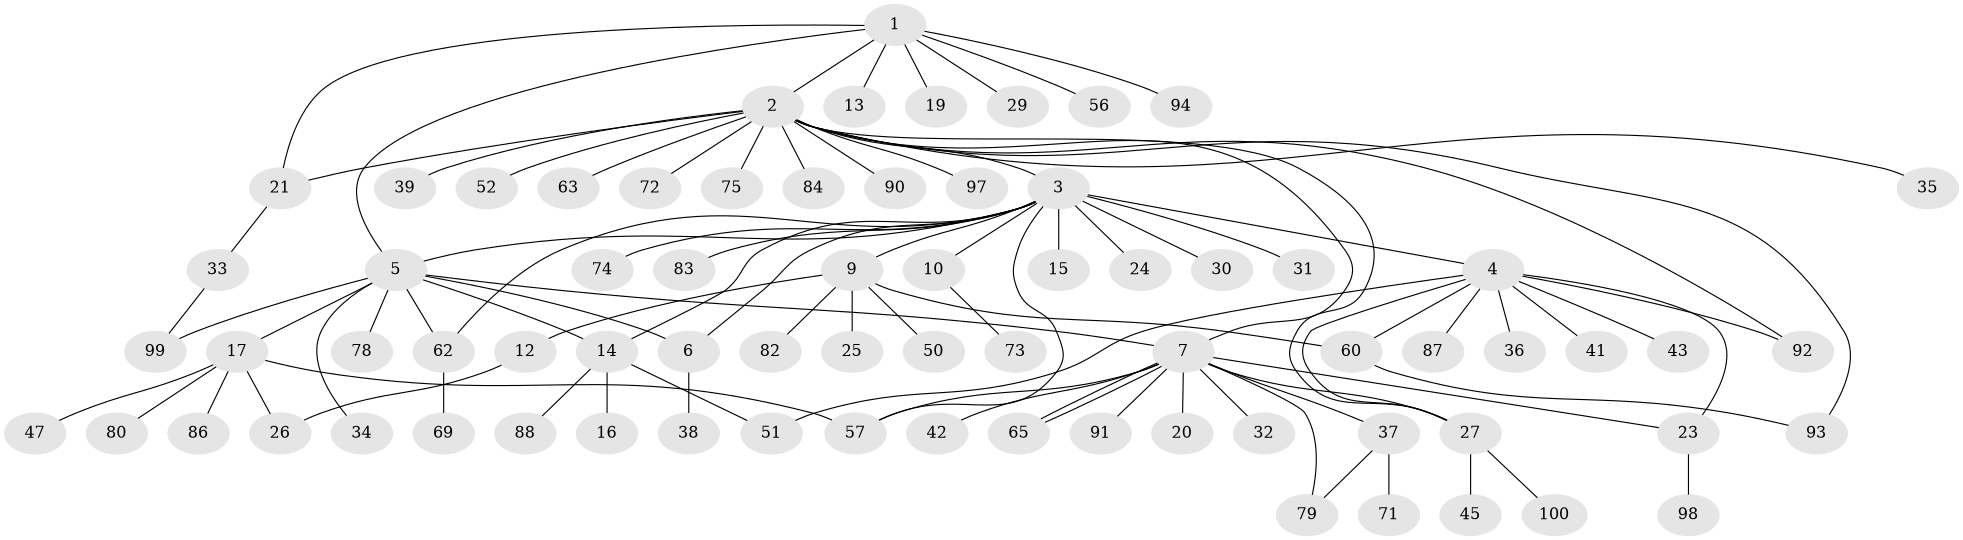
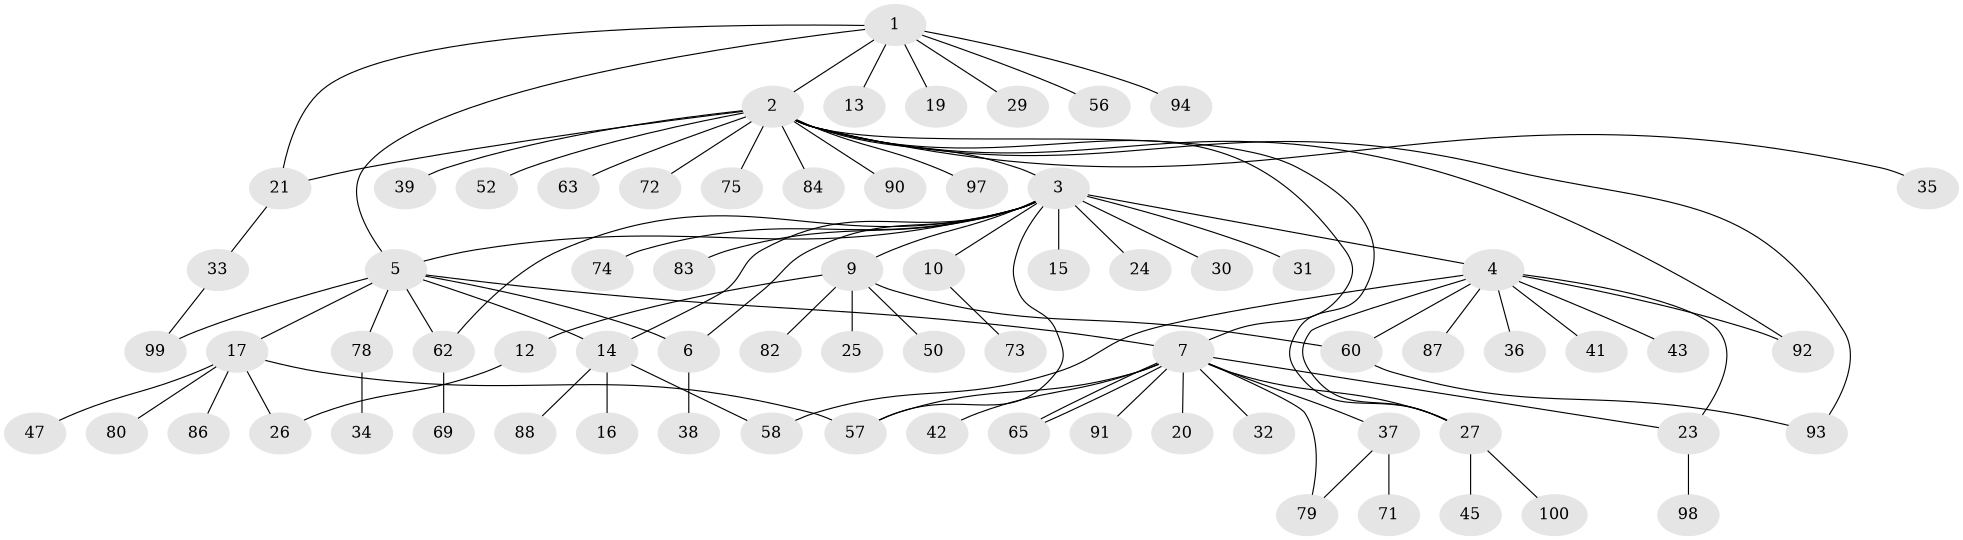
edge "5" -- "34": now "78" -- "34"
node "51": label "51" -> "58"
